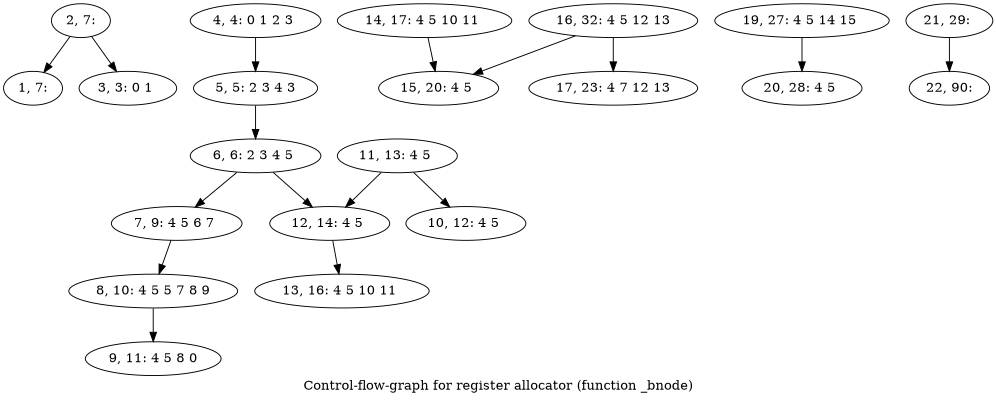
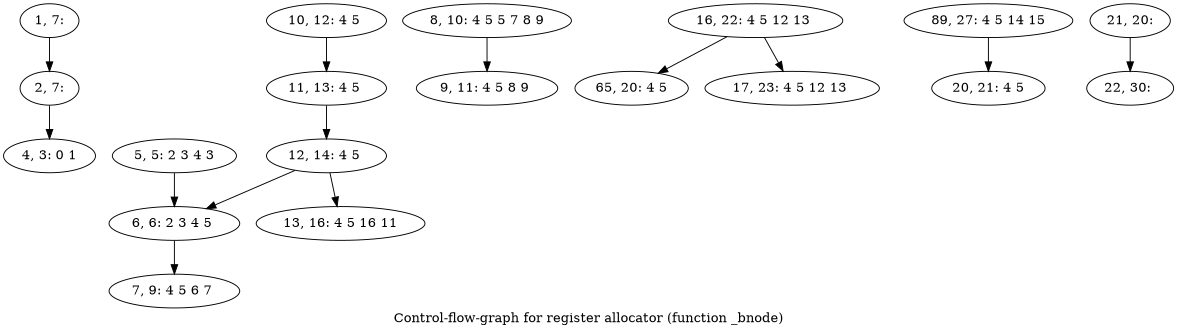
node "4, 4: 0 1 2 3": removed
node "14, 17: 4 5 10 11": removed
node "16, 32: 4 5 12 13": label "16, 32: 4 5 12 13" -> "16, 22: 4 5 12 13"
node "19, 27: 4 5 14 15": label "19, 27: 4 5 14 15" -> "89, 27: 4 5 14 15"
node "21, 29:": label "21, 29:" -> "21, 20:"
edge "2, 7:" -> "1, 7:": reversed
node "3, 3: 0 1": label "3, 3: 0 1" -> "4, 3: 0 1"
node "15, 20: 4 5": label "15, 20: 4 5" -> "65, 20: 4 5"
node "17, 23: 4 7 12 13": label "17, 23: 4 7 12 13" -> "17, 23: 4 5 12 13"
node "20, 28: 4 5": label "20, 28: 4 5" -> "20, 21: 4 5"
node "22, 90:": label "22, 90:" -> "22, 30:"
edge "6, 6: 2 3 4 5" -> "12, 14: 4 5": reversed
edge "11, 13: 4 5" -> "10, 12: 4 5": reversed
edge "7, 9: 4 5 6 7" -> "8, 10: 4 5 5 7 8 9": removed
node "13, 16: 4 5 10 11": label "13, 16: 4 5 10 11" -> "13, 16: 4 5 16 11"
node "9, 11: 4 5 8 0": label "9, 11: 4 5 8 0" -> "9, 11: 4 5 8 9"
